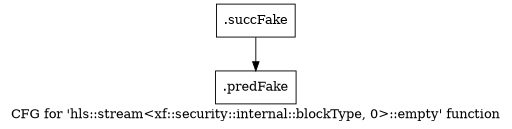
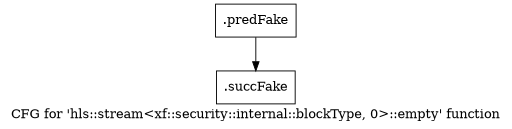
edge ".succFake" -> ".predFake": reversed
